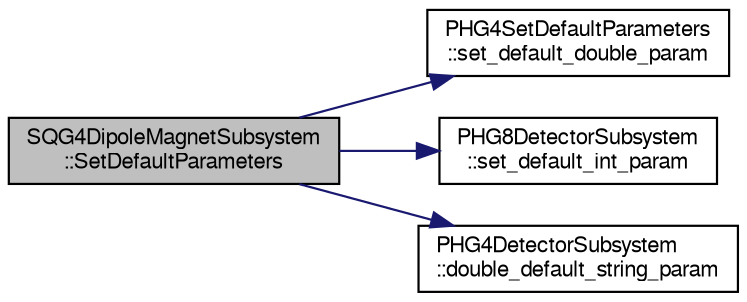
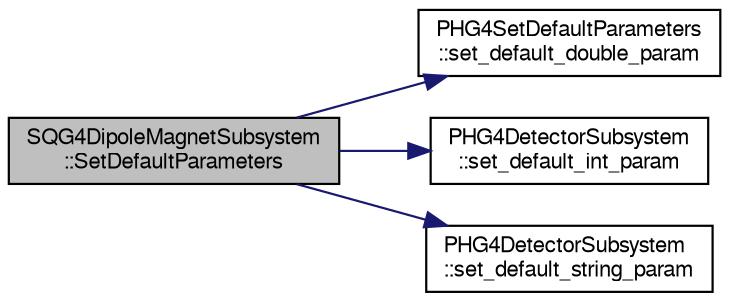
node "PHG8DetectorSubsystem ::set_default_int_param": label "PHG8DetectorSubsystem ::set_default_int_param" -> "PHG4DetectorSubsystem ::set_default_int_param"
node "PHG4DetectorSubsystem ::double_default_string_param": label "PHG4DetectorSubsystem ::double_default_string_param" -> "PHG4DetectorSubsystem ::set_default_string_param"
